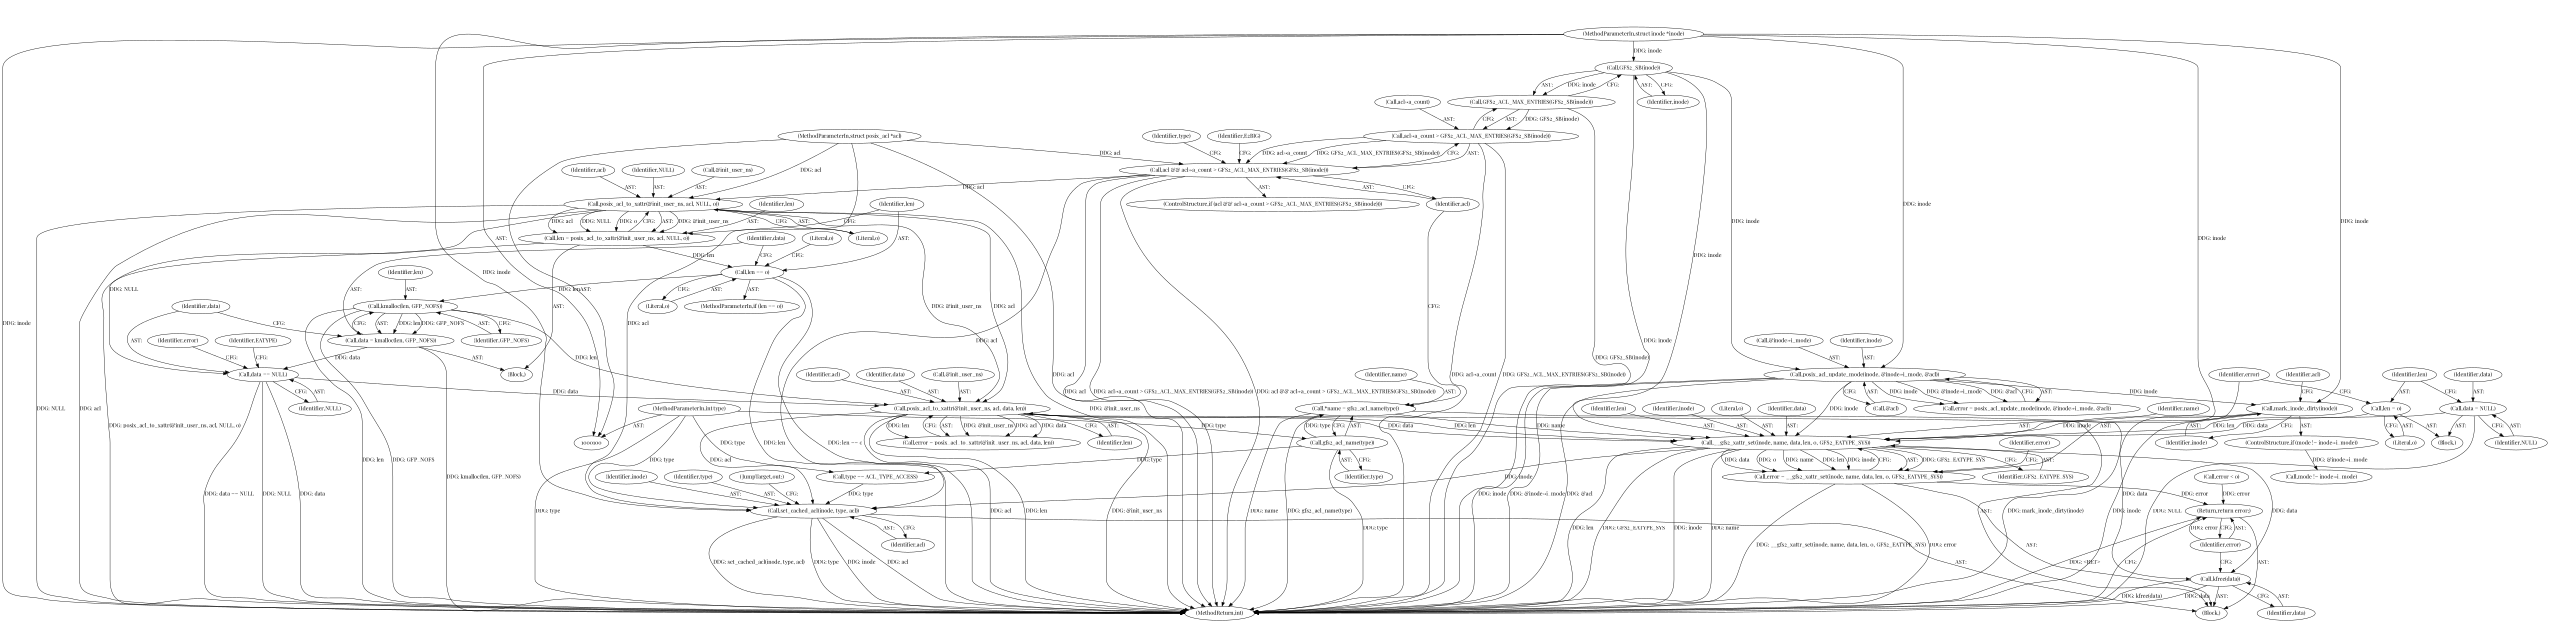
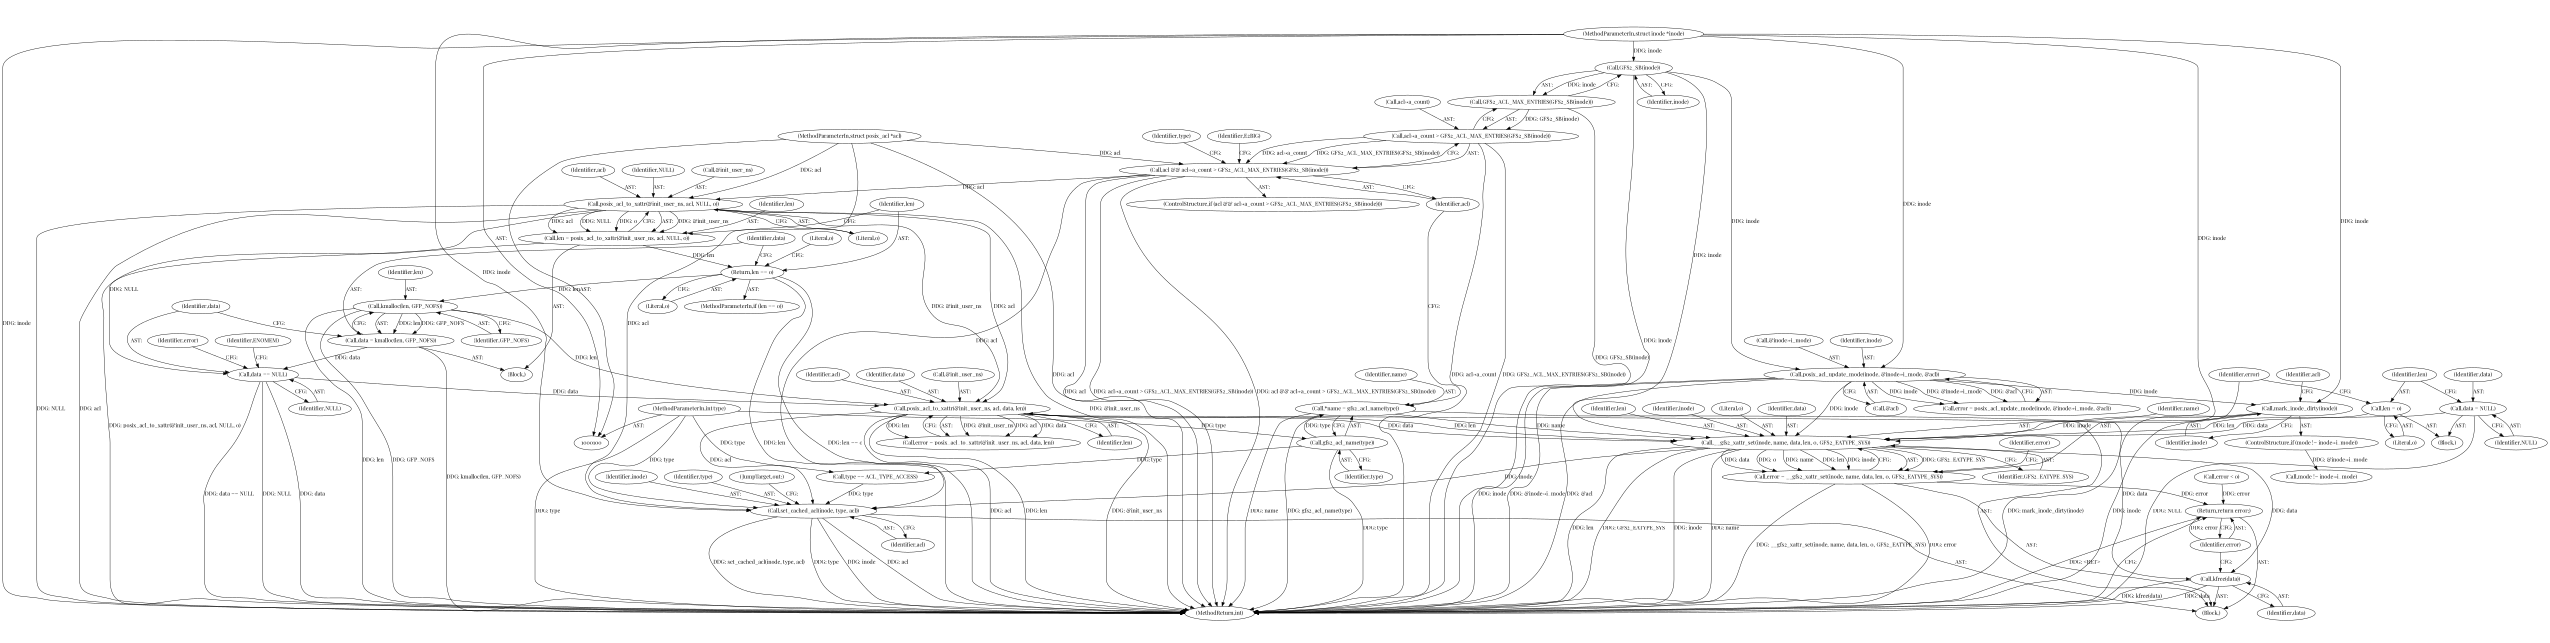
node "(Call,len == 0)": label "(Call,len == 0)" -> "(Return,len == 0)"
node "(Identifier,EATYPE)": label "(Identifier,EATYPE)" -> "(Identifier,ENOMEM)"
